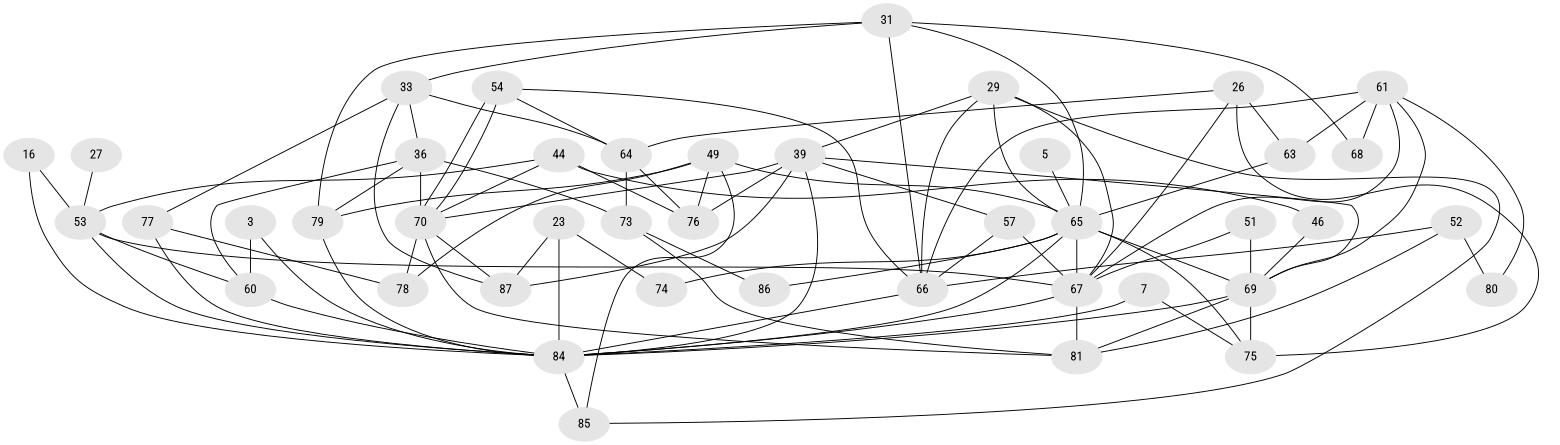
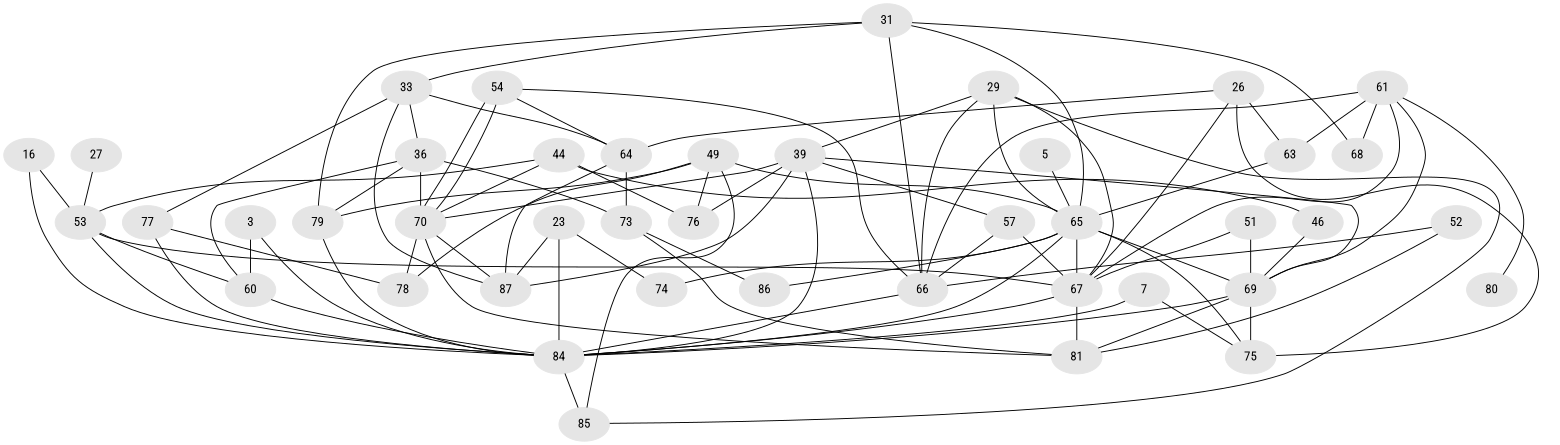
edge "64" -- "76": now "64" -- "87"
edge "52" -- "80": removed
